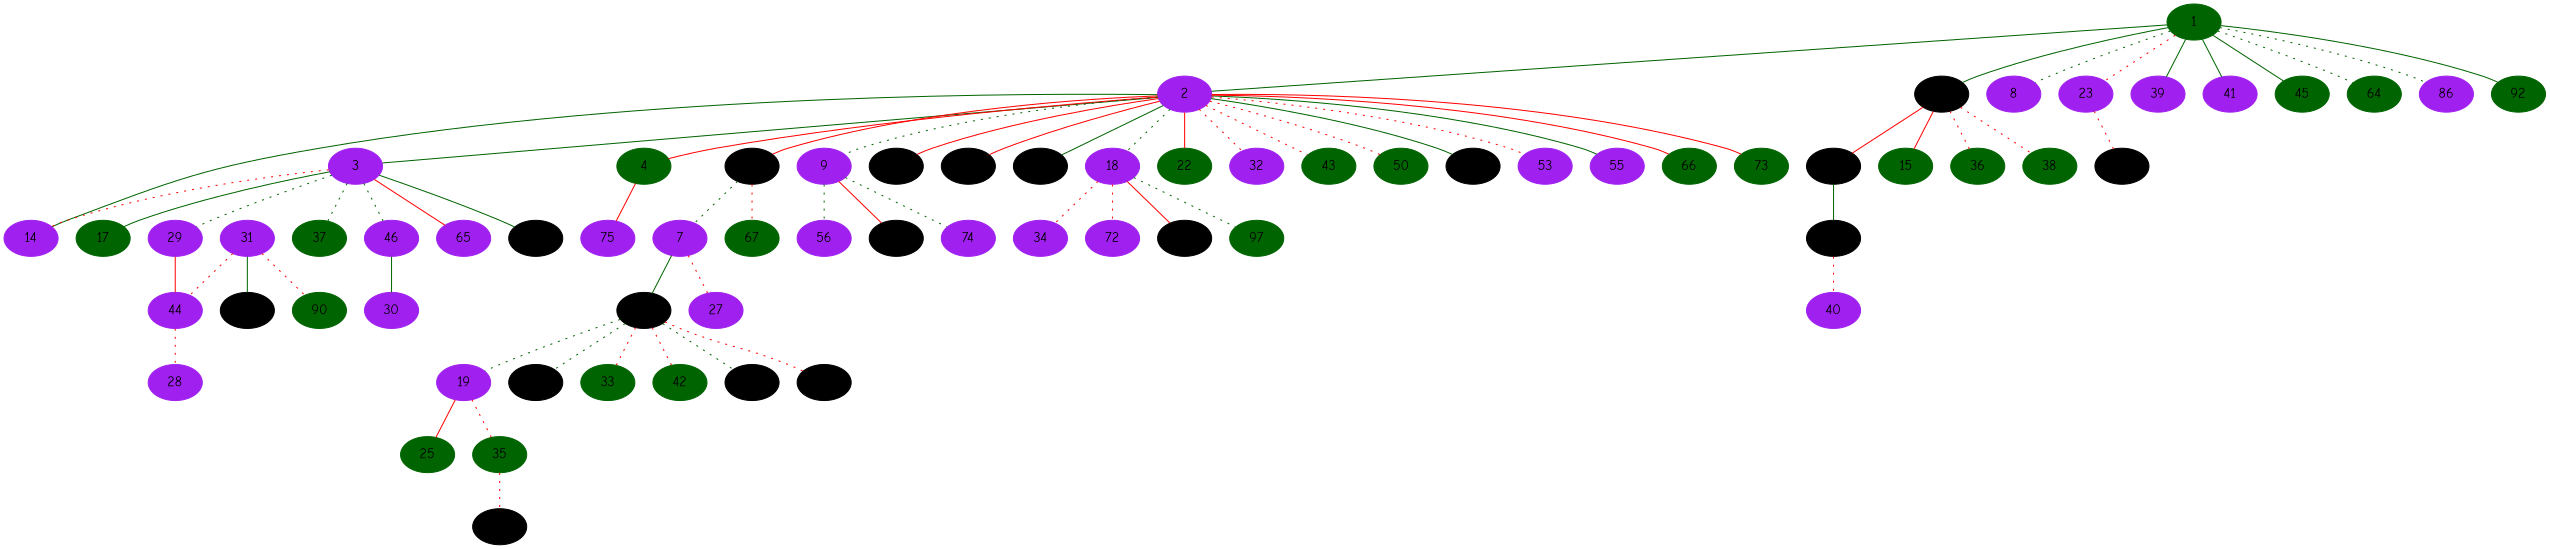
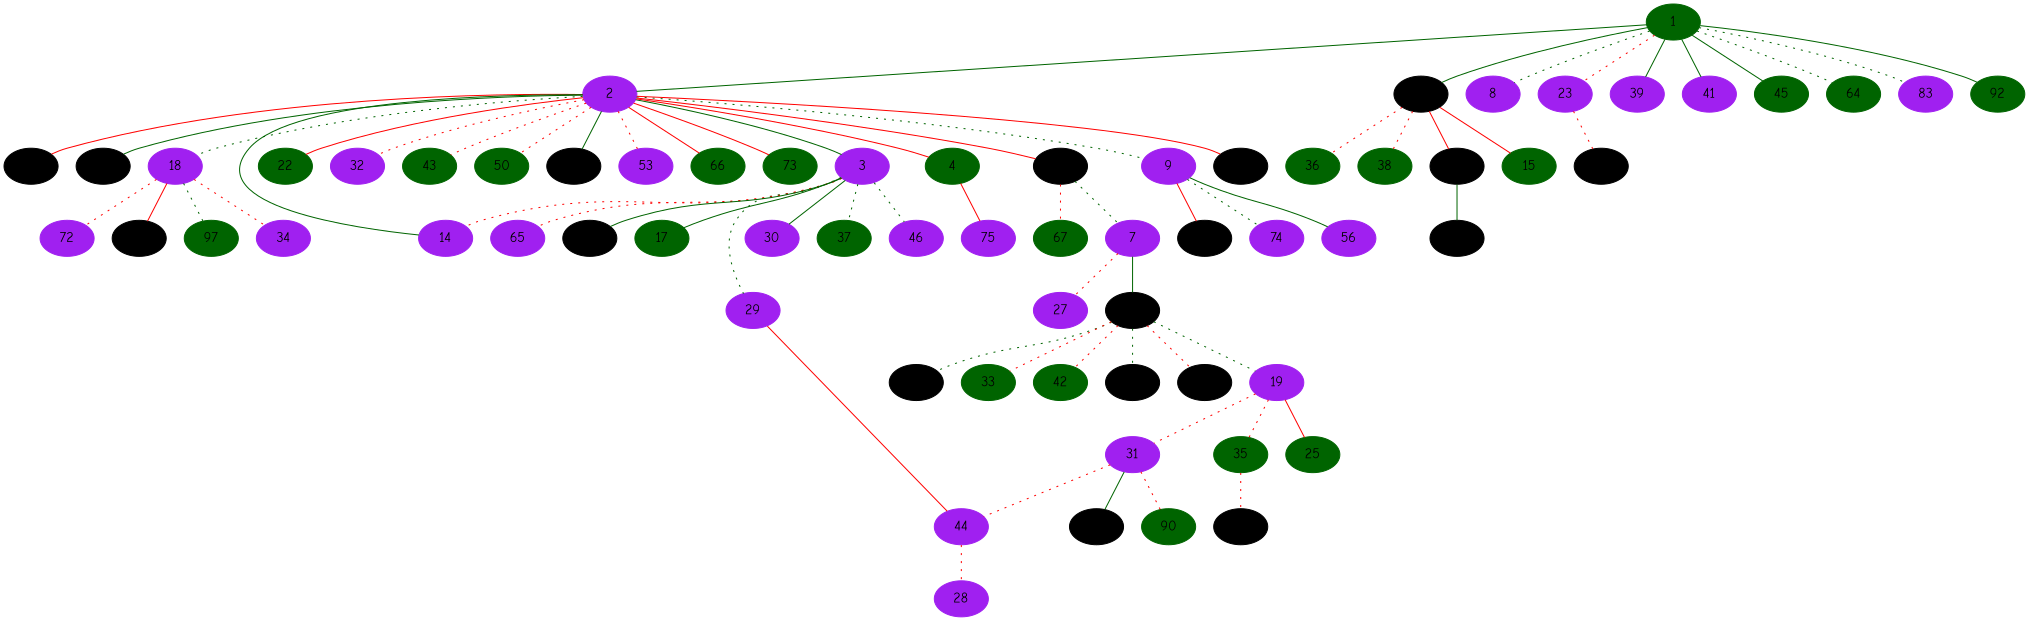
node "86": label "86" -> "83"
node "55": removed
edge "3" -- "65": style solid -> dotted
edge "9" -- "56": style dotted -> solid
edge "46" -- "30": now "3" -- "30"
node "40": removed
edge "19" -- "31": added
